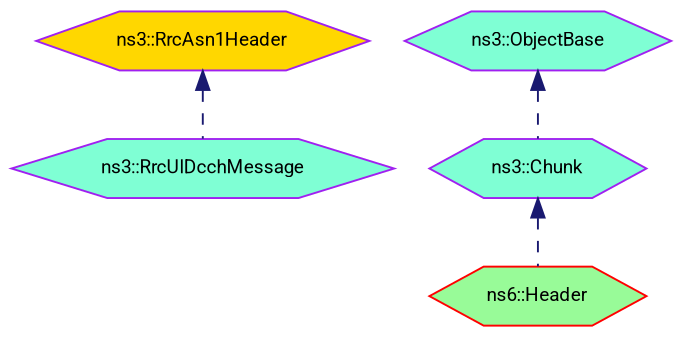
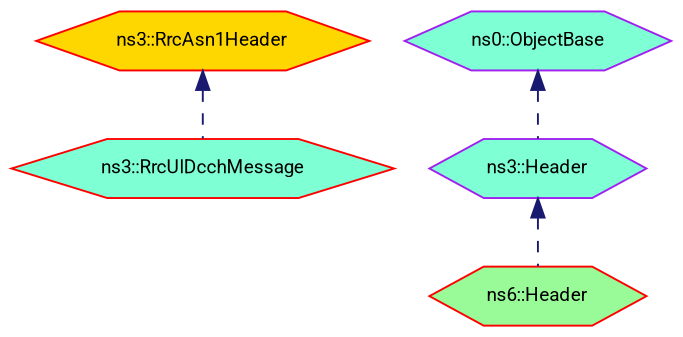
node "ns3::RrcAsn1Header": color purple -> red
node "ns3::ObjectBase": label "ns3::ObjectBase" -> "ns0::ObjectBase"
node "ns3::RrcUlDcchMessage": color purple -> red
node "ns3::Chunk": label "ns3::Chunk" -> "ns3::Header"
